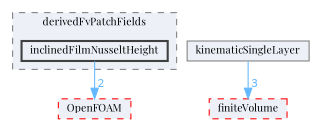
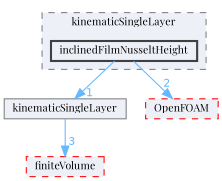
cluster "derivedFvPatchFields": label "derivedFvPatchFields" -> "kinematicSingleLayer"
edge "inclinedFilmNusseltHeight" -> "kinematicSingleLayer": added
